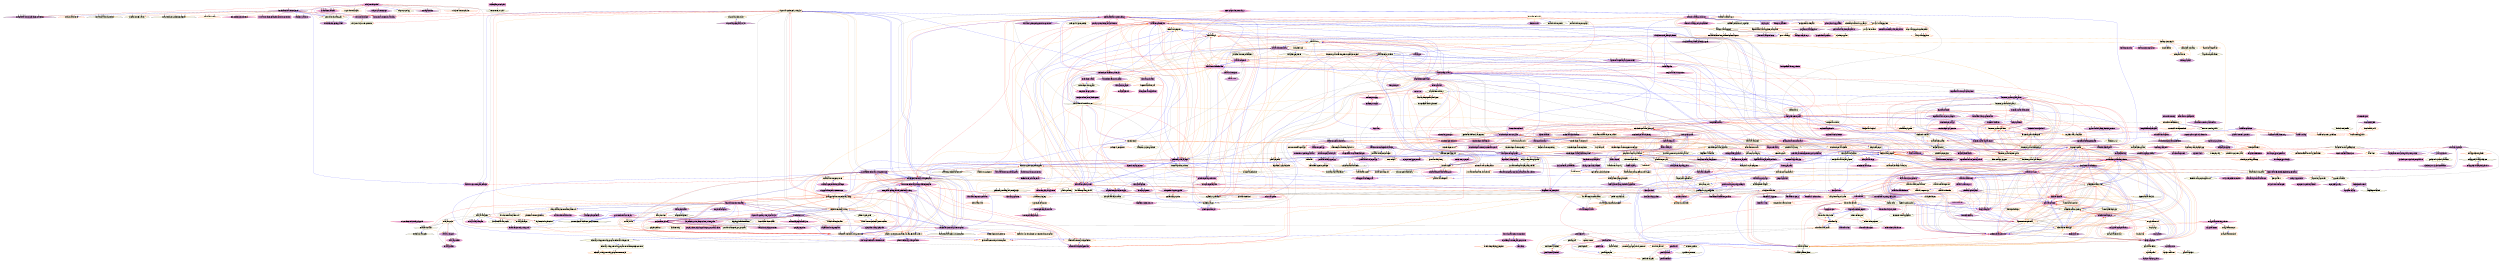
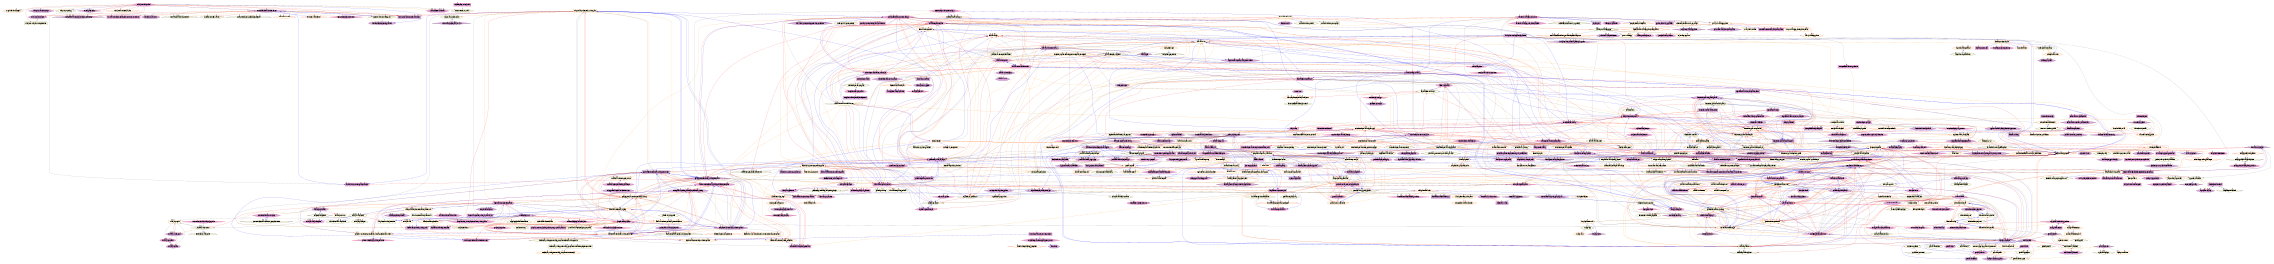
node "adeolaadeoti/viper-v2": label "adeolaadeoti/viper-v2" -> "adeolaadeoti/adeolaadeoti-v2"
node "yoloseem/awesome-sphinxdoc": removed
